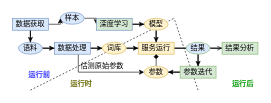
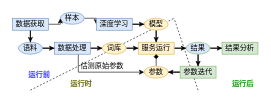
node "深度学习": fillcolor #d5e8d4 -> #dae8fc
edge "服务运行" -- "结果": arrowhead none -> classic
edge "结果" -> "结果分析": arrowhead open -> classic
